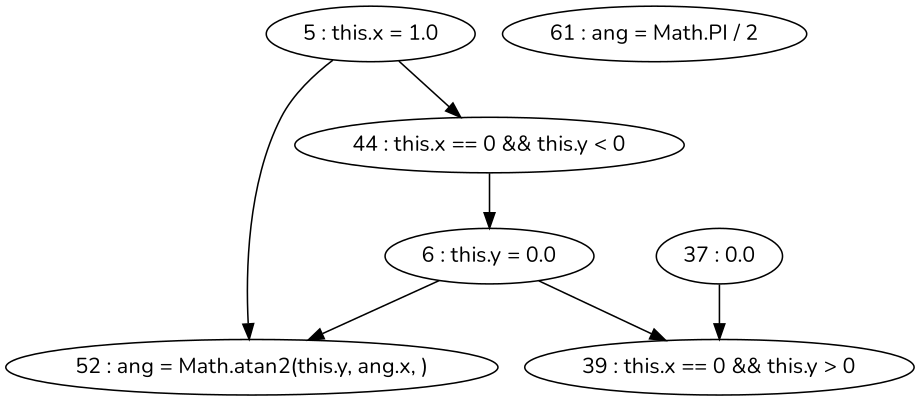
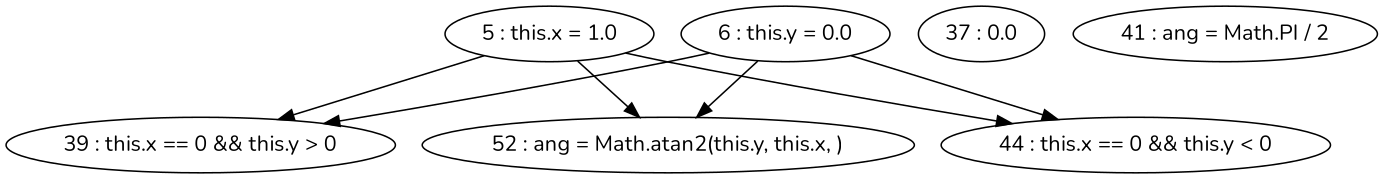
node "61 : ang = Math.PI / 2": label "61 : ang = Math.PI / 2" -> "41 : ang = Math.PI / 2"
edge "44 : this.x == 0 && this.y < 0" -> "6 : this.y = 0.0": reversed
edge "37 : 0.0" -> "39 : this.x == 0 && this.y > 0": now "5 : this.x = 1.0" -> "39 : this.x == 0 && this.y > 0"
node "52 : ang = Math.atan2(this.y, ang.x, )": label "52 : ang = Math.atan2(this.y, ang.x, )" -> "52 : ang = Math.atan2(this.y, this.x, )"
